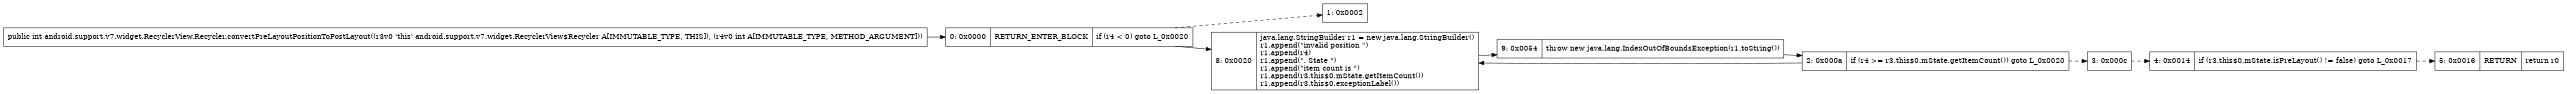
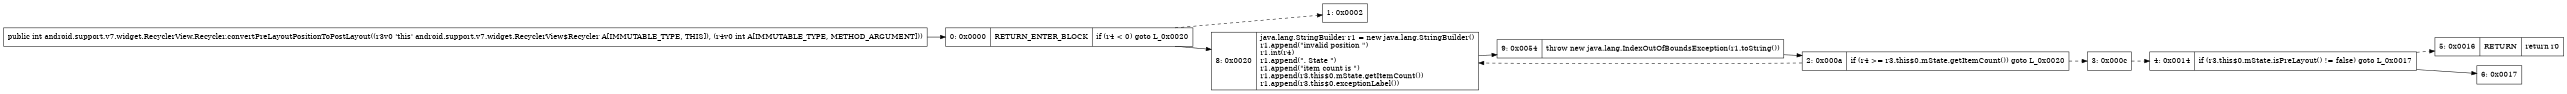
node "8: 0x0020": text "r1.append(r4)" -> "r1.int(r4)"
edge "2: 0x000a" -> "8: 0x0020": style solid -> dashed
node "6: 0x0017": added
